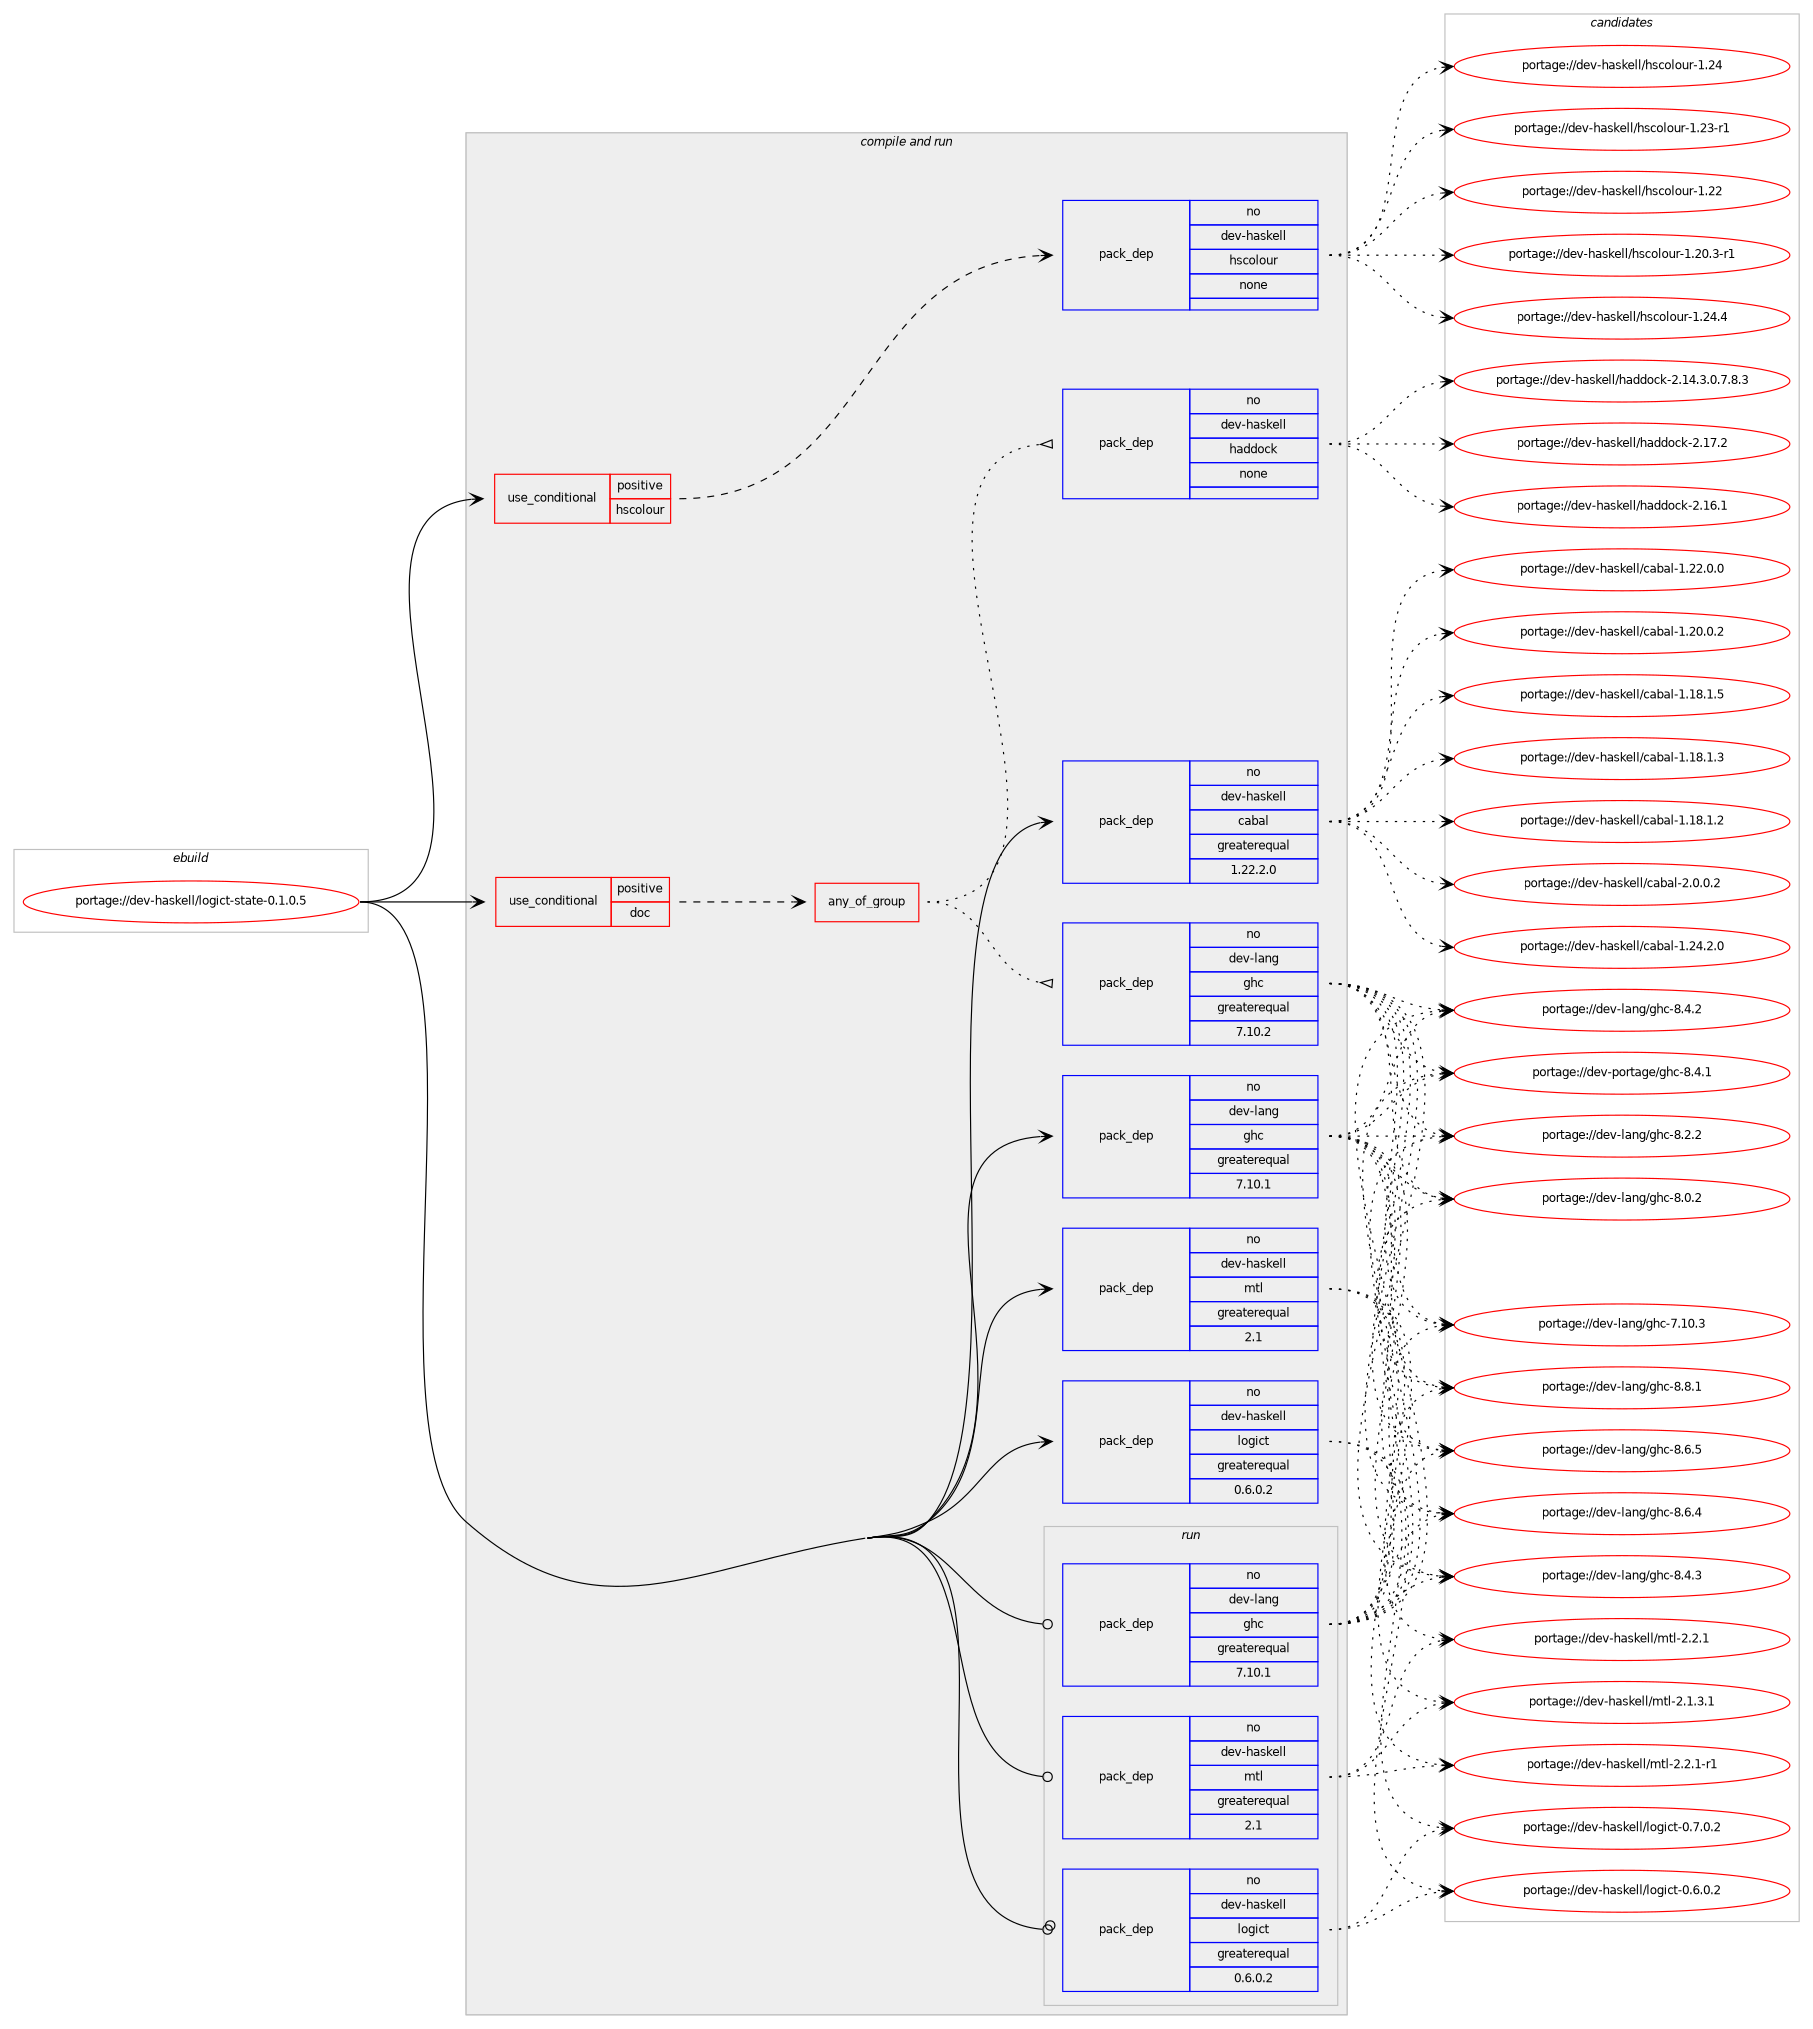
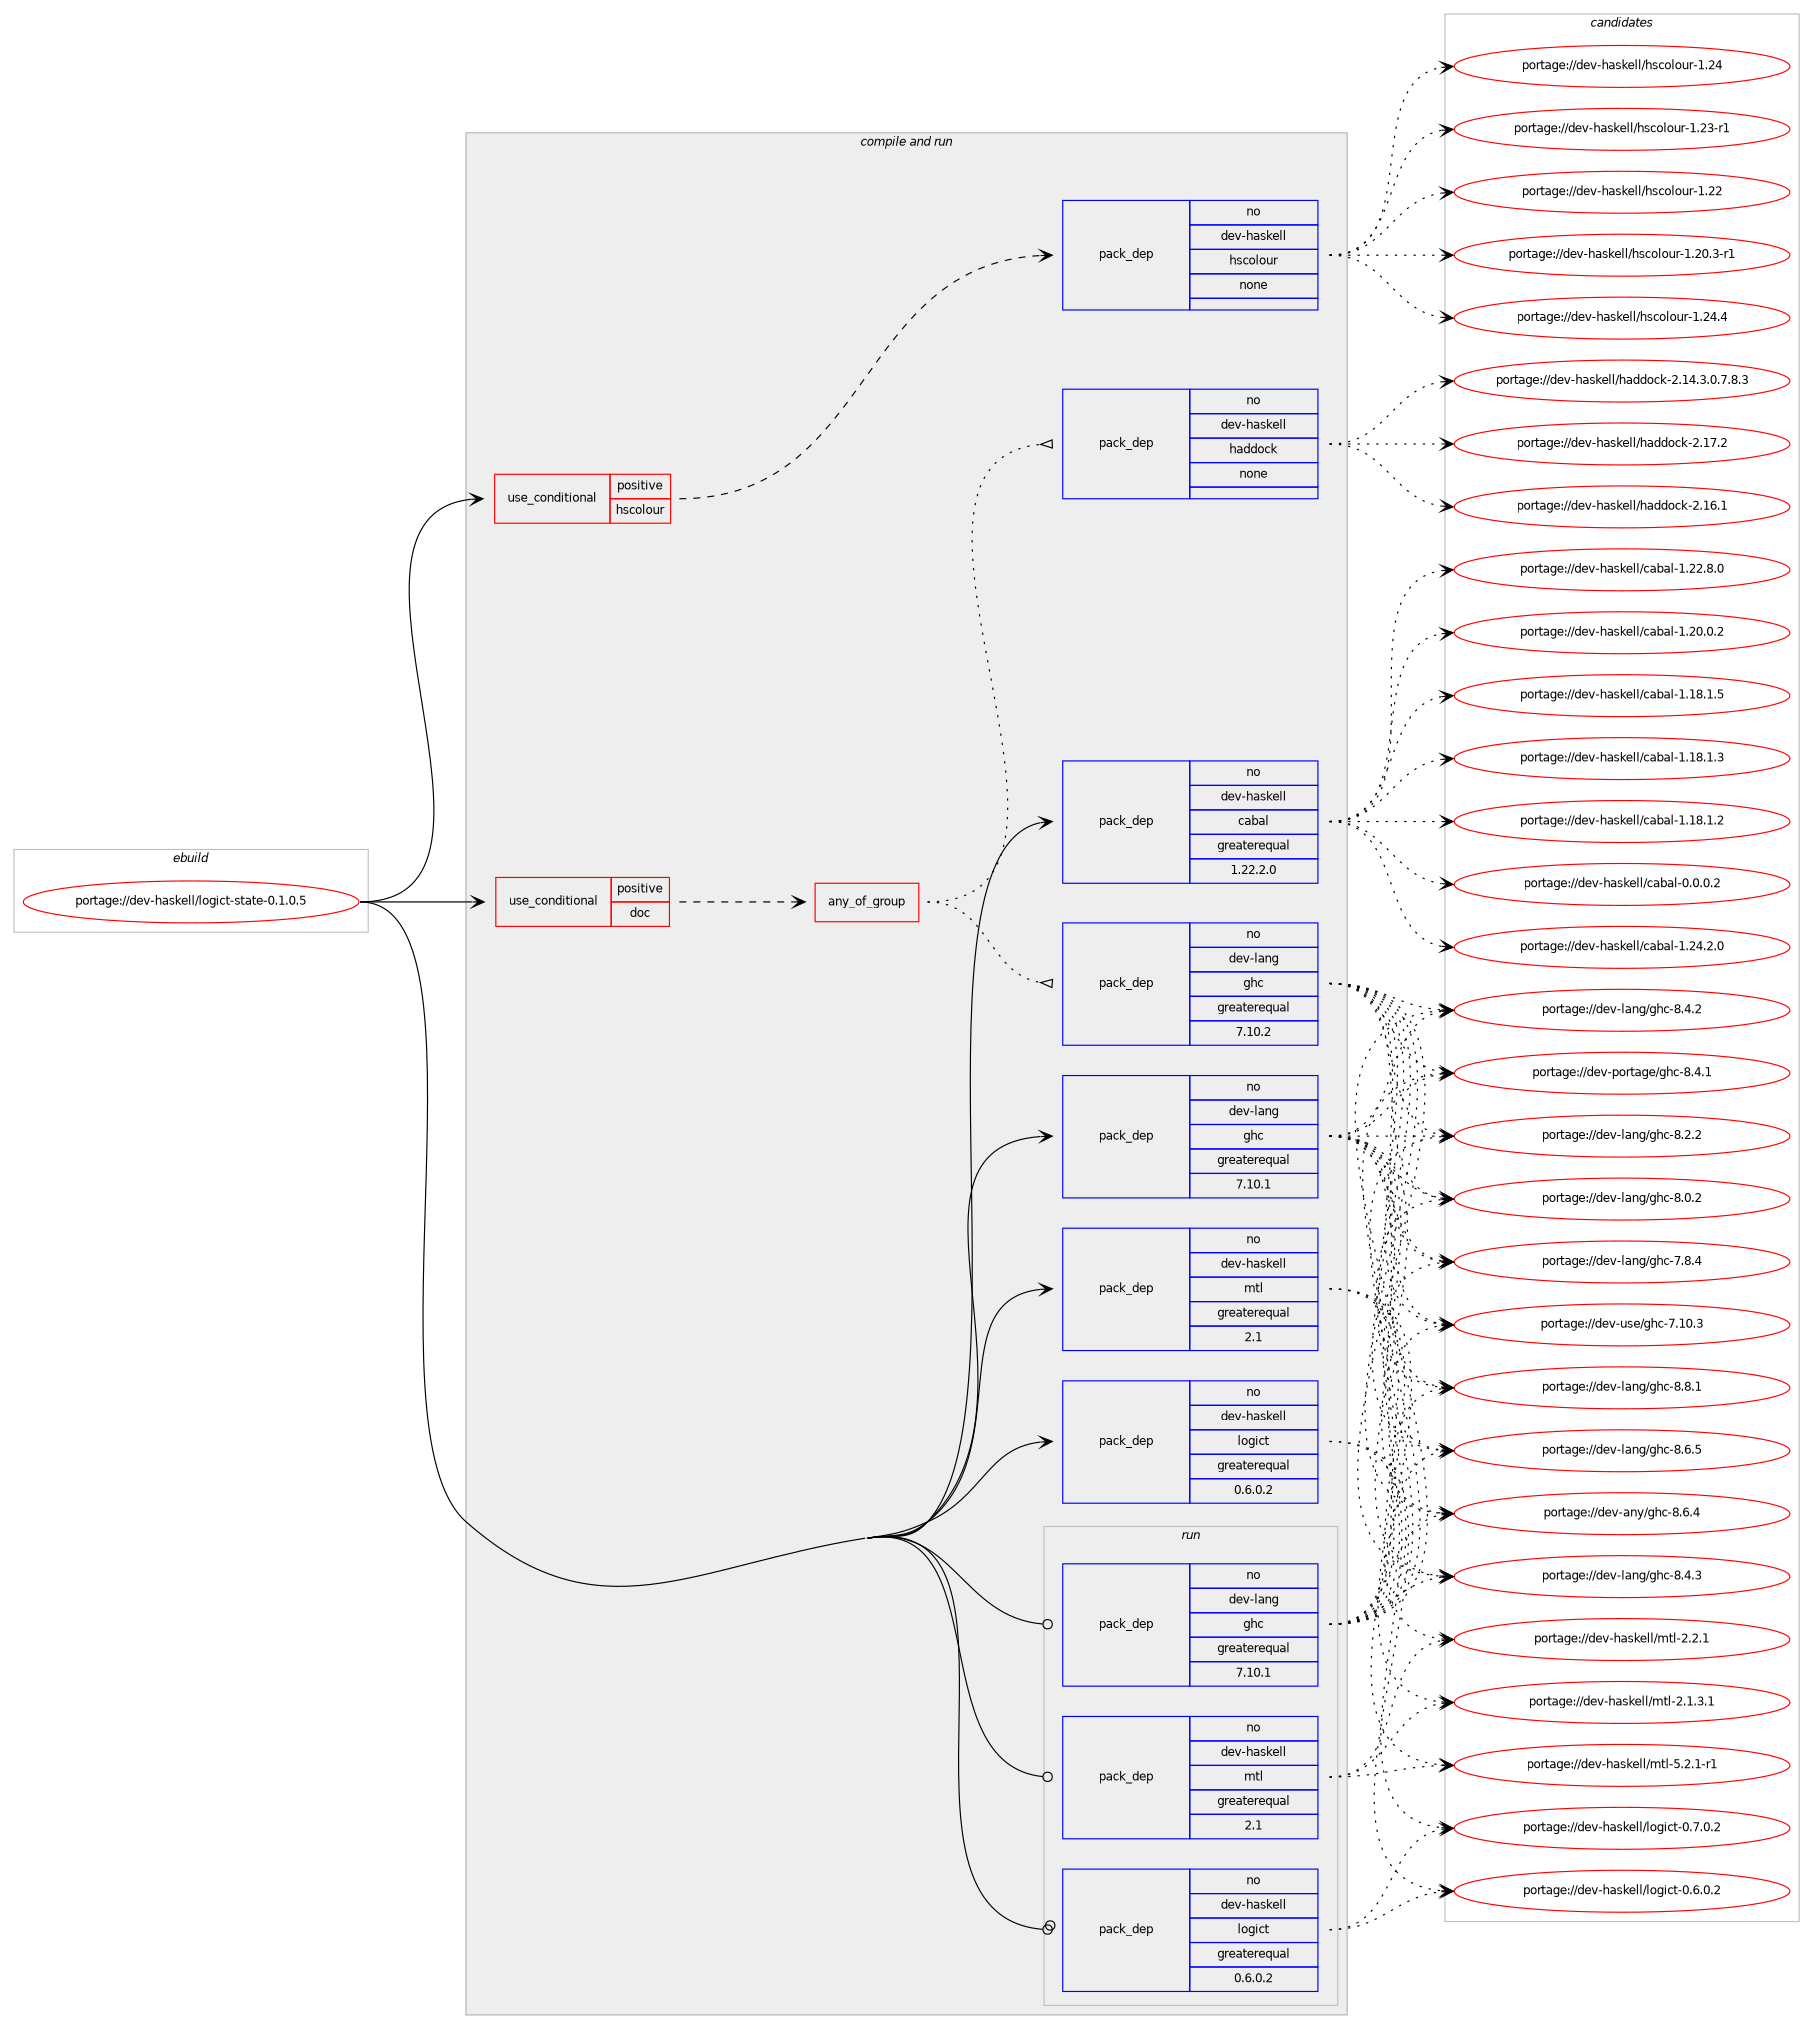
node "portage://dev-haskell/cabal-1.22.0.0": label "portage://dev-haskell/cabal-1.22.0.0" -> "portage://dev-haskell/cabal-1.22.8.0"
node "portage://dev-haskell/cabal-2.0.0.2": label "portage://dev-haskell/cabal-2.0.0.2" -> "portage://dev-haskell/cabal-0.0.0.2"
node "portage://dev-lang/ghc-7.8.4": added
node "portage://dev-lang/ghc-7.10.3": label "portage://dev-lang/ghc-7.10.3" -> "portage://dev-use/ghc-7.10.3"
node "portage://dev-lang/ghc-8.6.4": label "portage://dev-lang/ghc-8.6.4" -> "portage://dev-any/ghc-8.6.4"
node "portage://dev-haskell/mtl-2.2.1-r1": label "portage://dev-haskell/mtl-2.2.1-r1" -> "portage://dev-haskell/mtl-5.2.1-r1"
